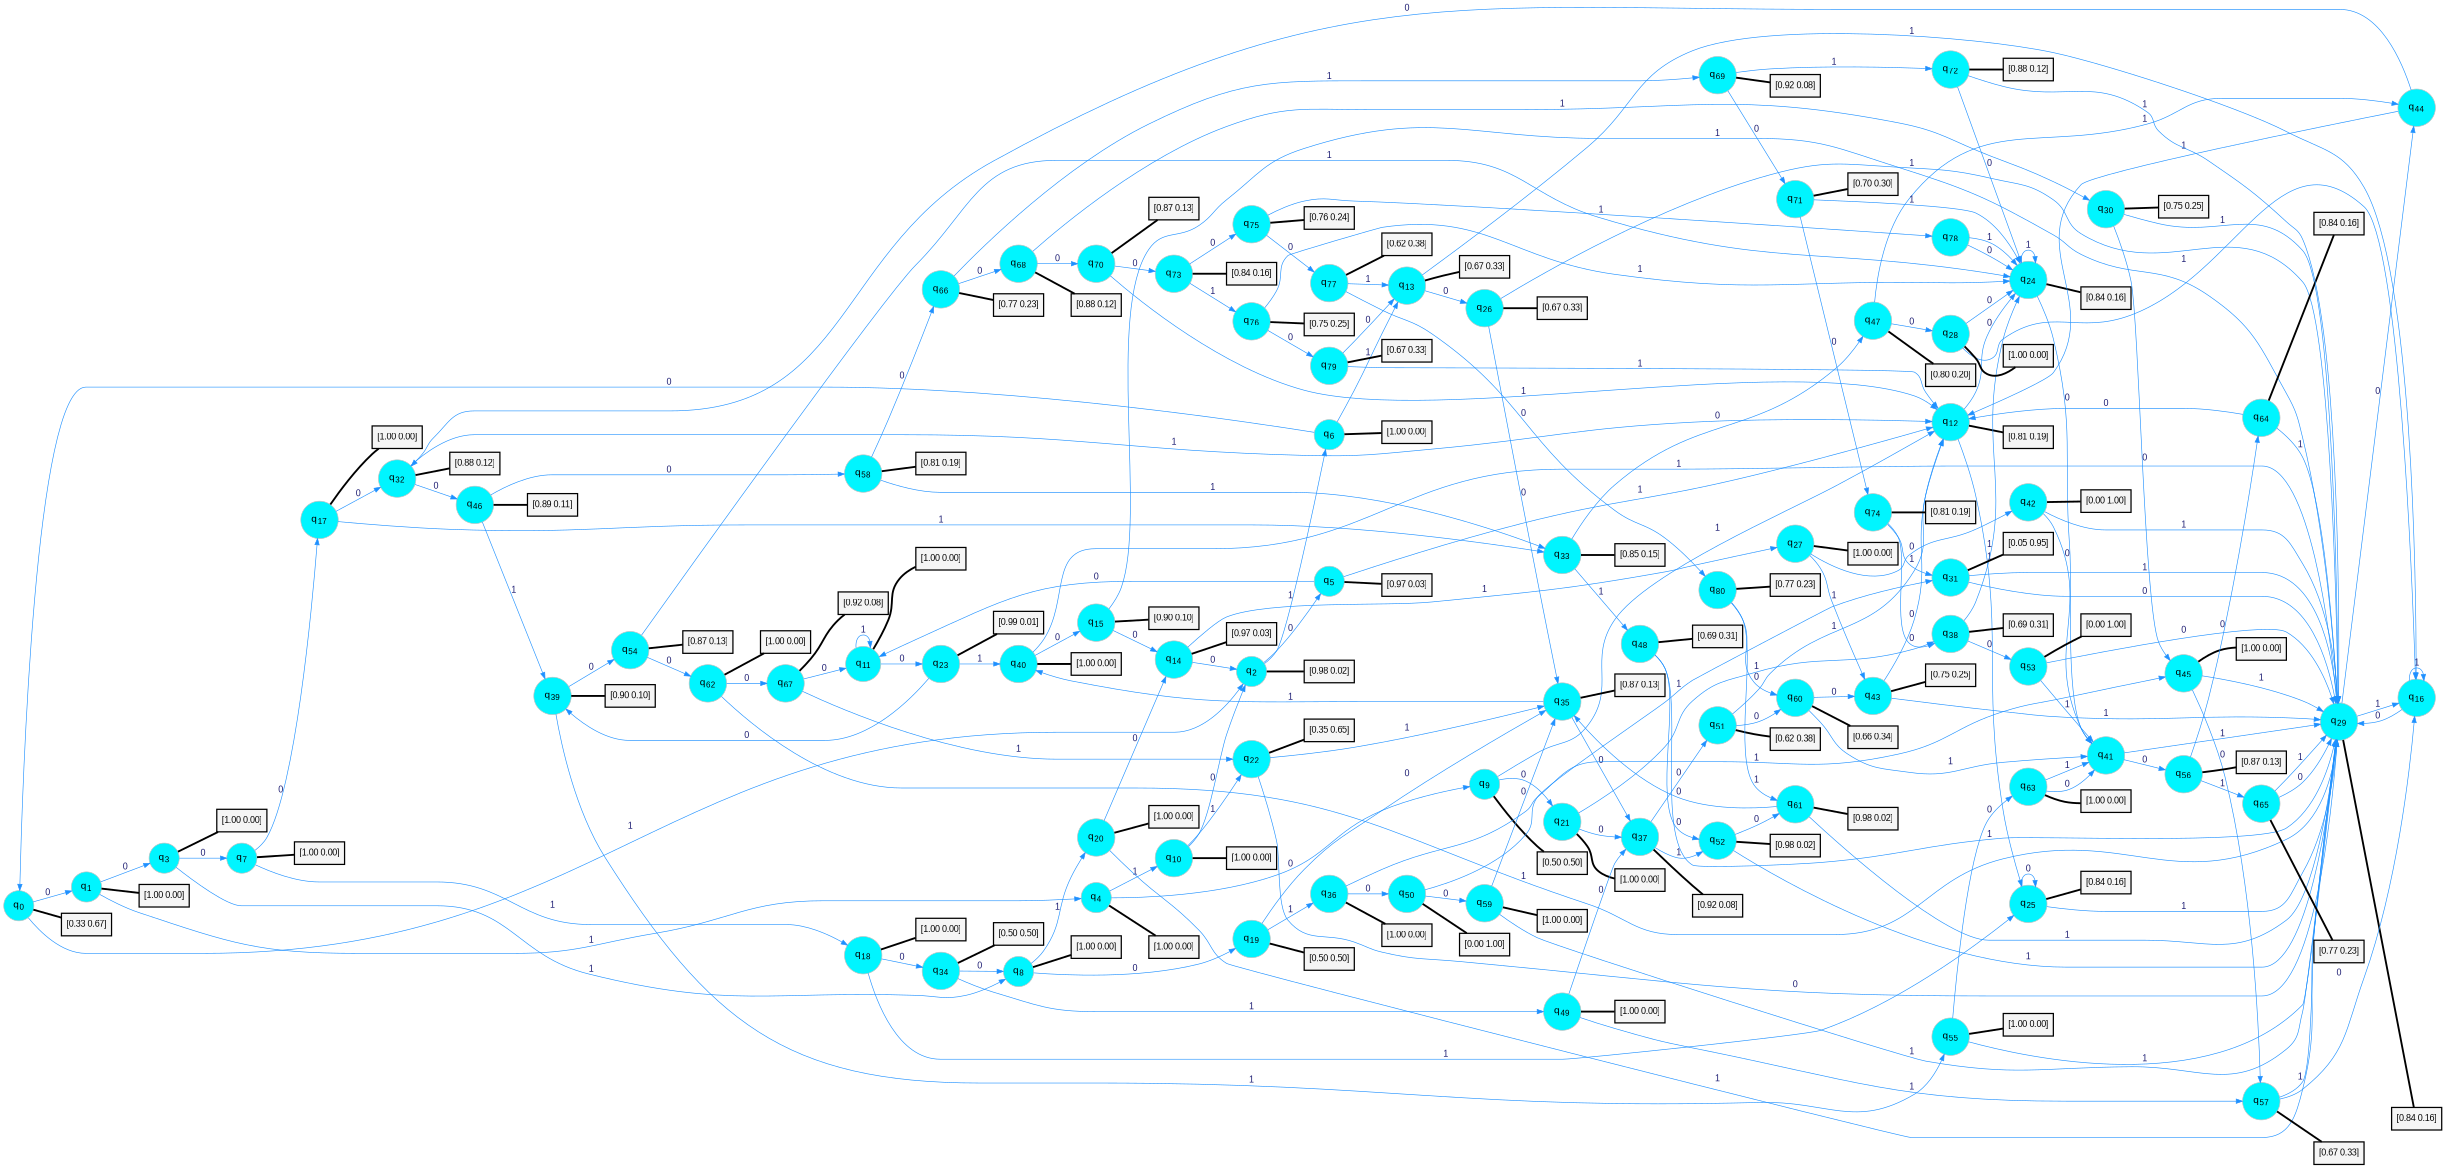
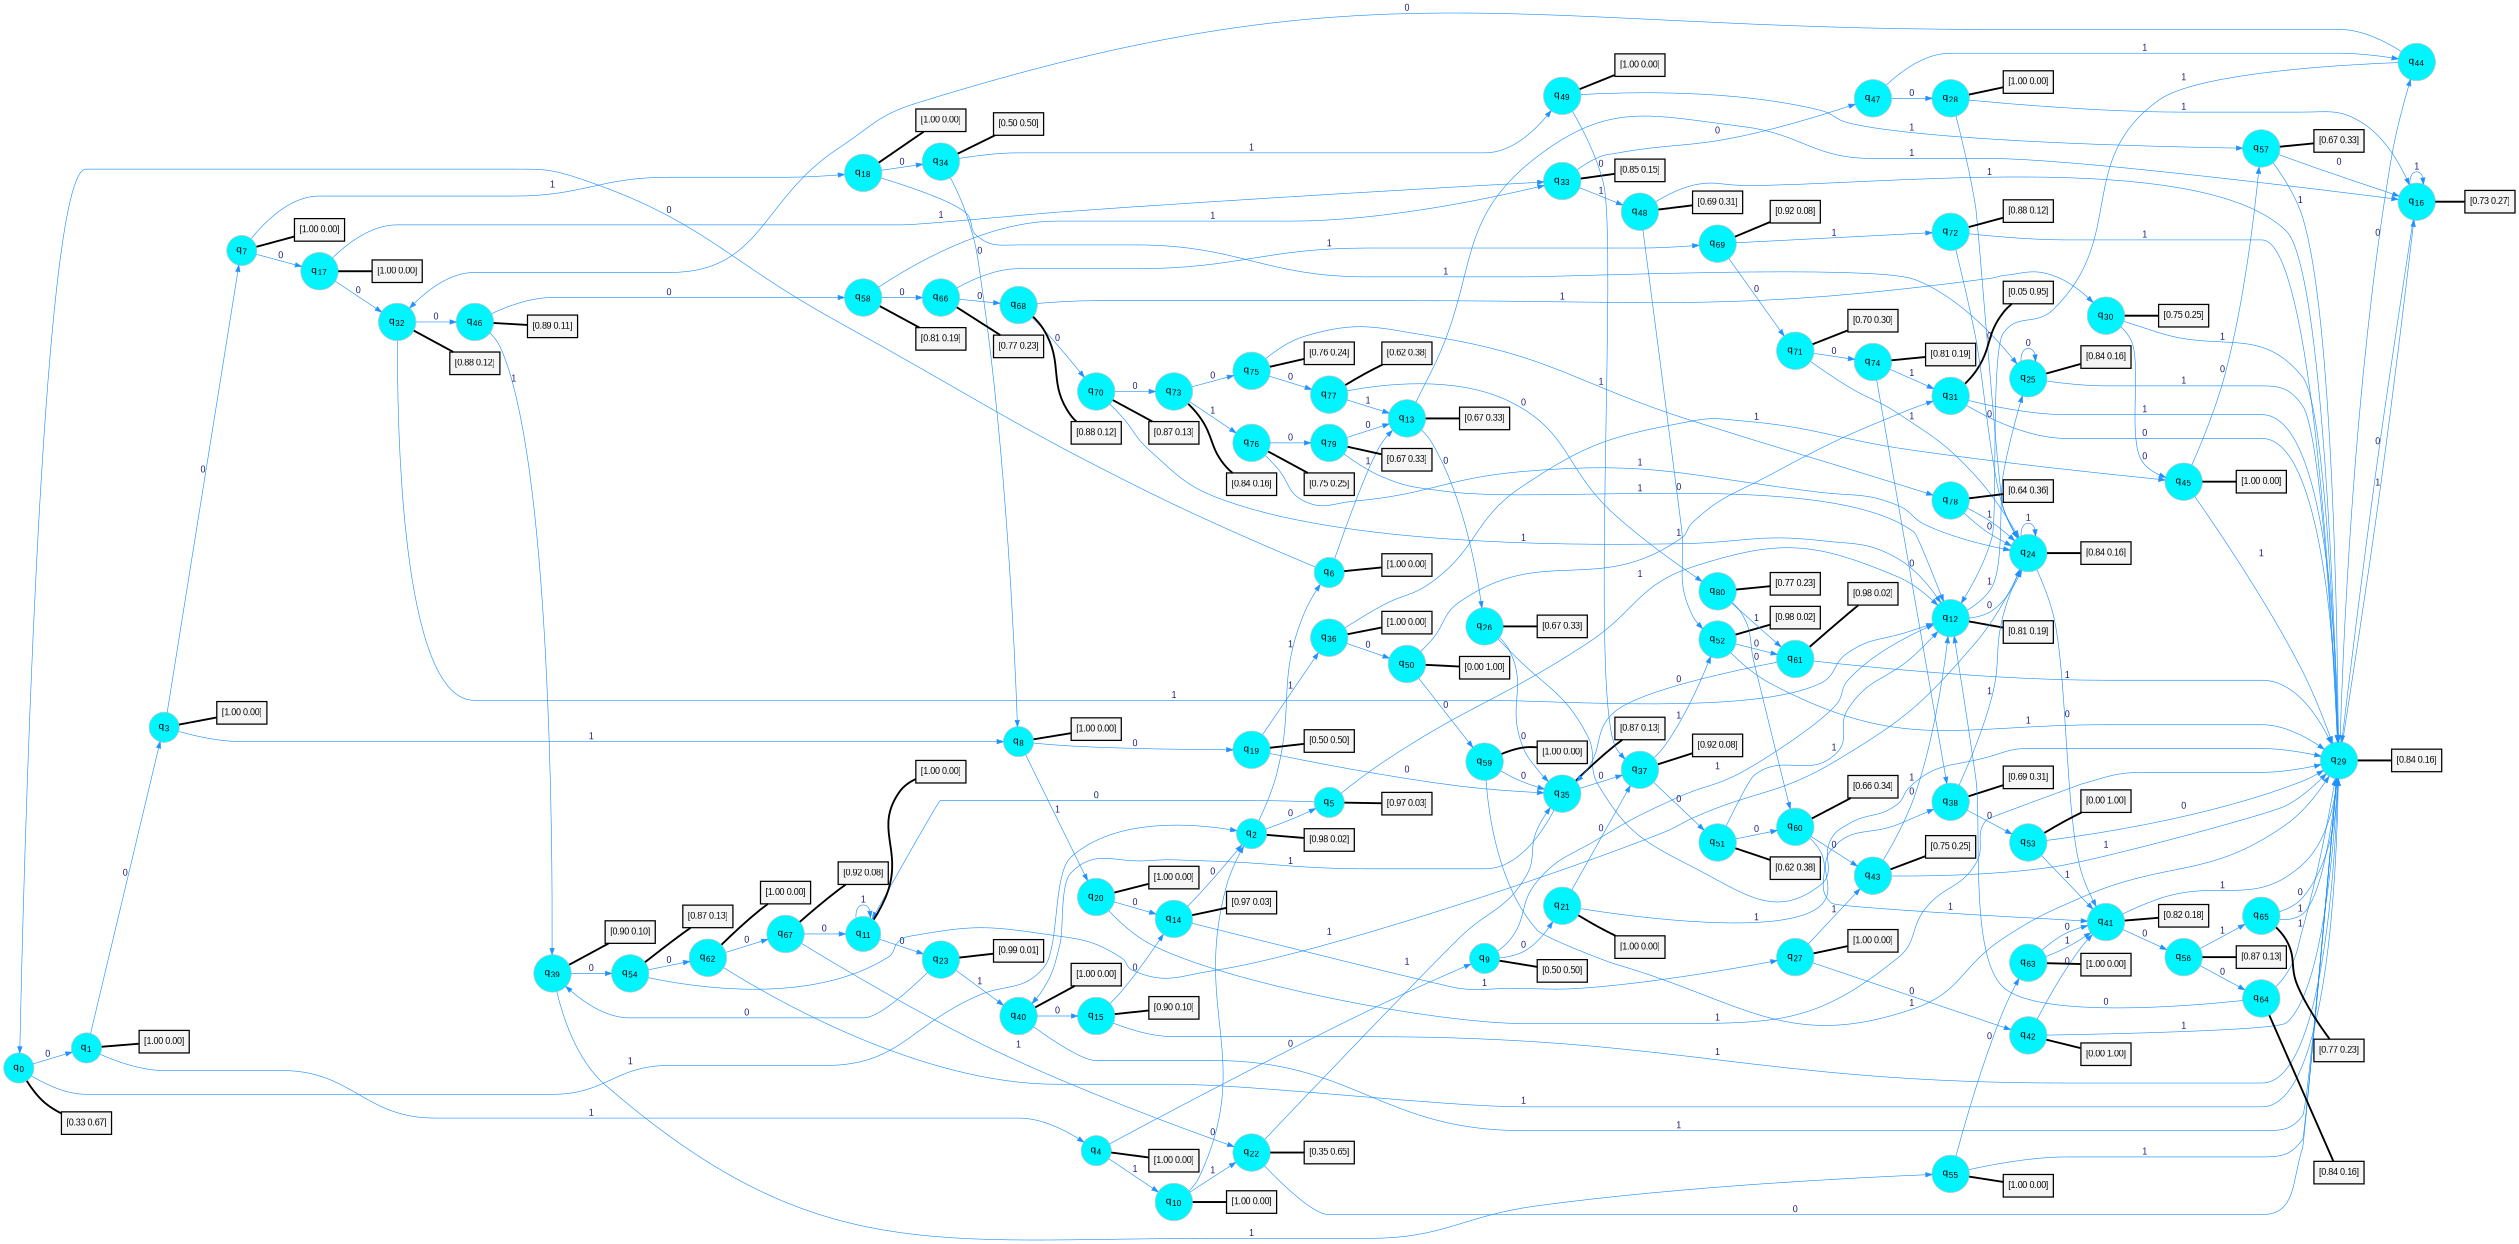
node "[0.73 0.27]": added
node "[0.80 0.20]": removed
node "[0.64 0.36]": added
node "[0.82 0.18]": added
